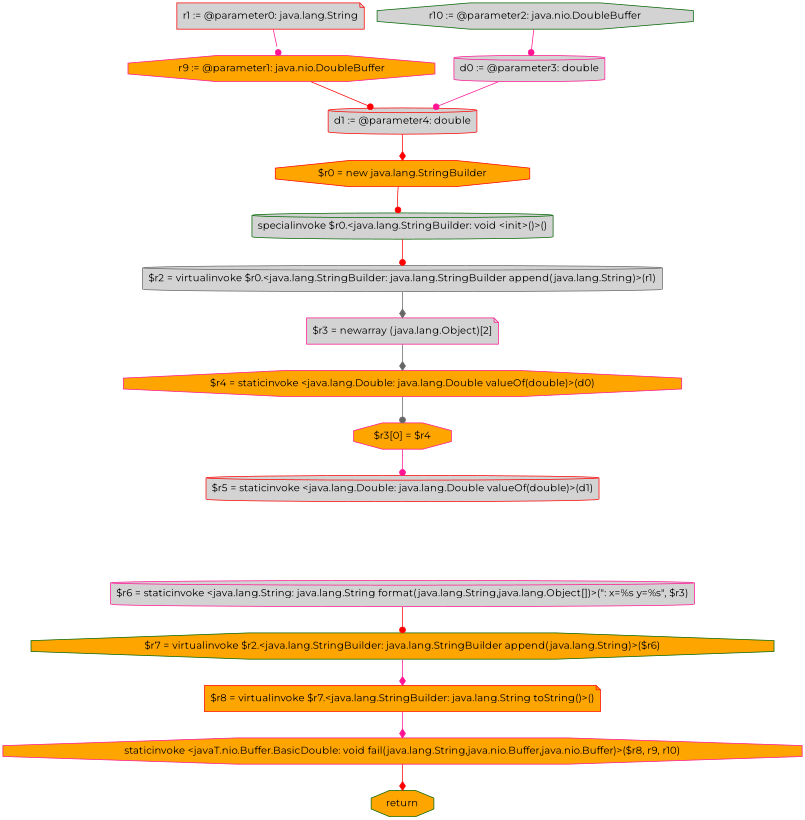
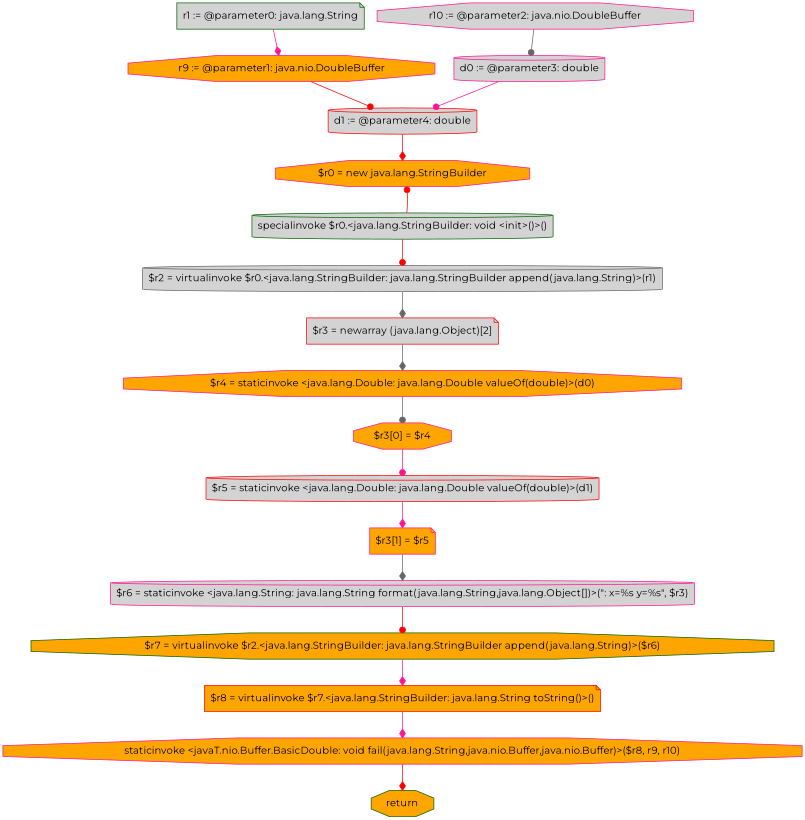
node "r1 := @parameter0: java.lang.String": color red -> darkgreen
node "r10 := @parameter2: java.nio.DoubleBuffer": color darkgreen -> deeppink
edge "r1 := @parameter0: java.lang.String" -> "r9 := @parameter1: java.nio.DoubleBuffer": arrowhead dot -> diamond
edge "r10 := @parameter2: java.nio.DoubleBuffer" -> "d0 := @parameter3: double": color deeppink -> gray40
node "$r0 = new java.lang.StringBuilder": color red -> deeppink
edge "$r0 = new java.lang.StringBuilder" -> "specialinvoke $r0.<java.lang.StringBuilder: void <init>()>()": reversed
node "$r3 = newarray (java.lang.Object)[2]": color deeppink -> red
node "$r3[1] = $r5": added
